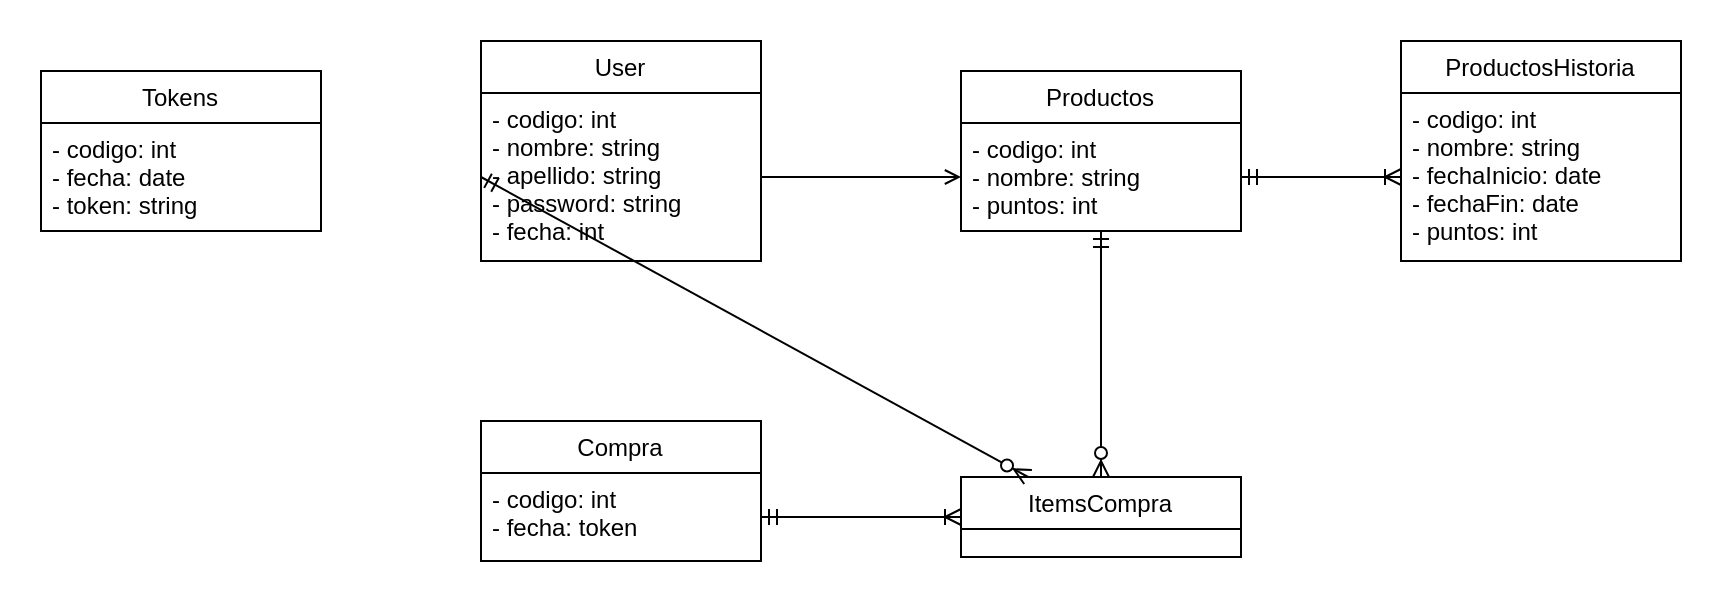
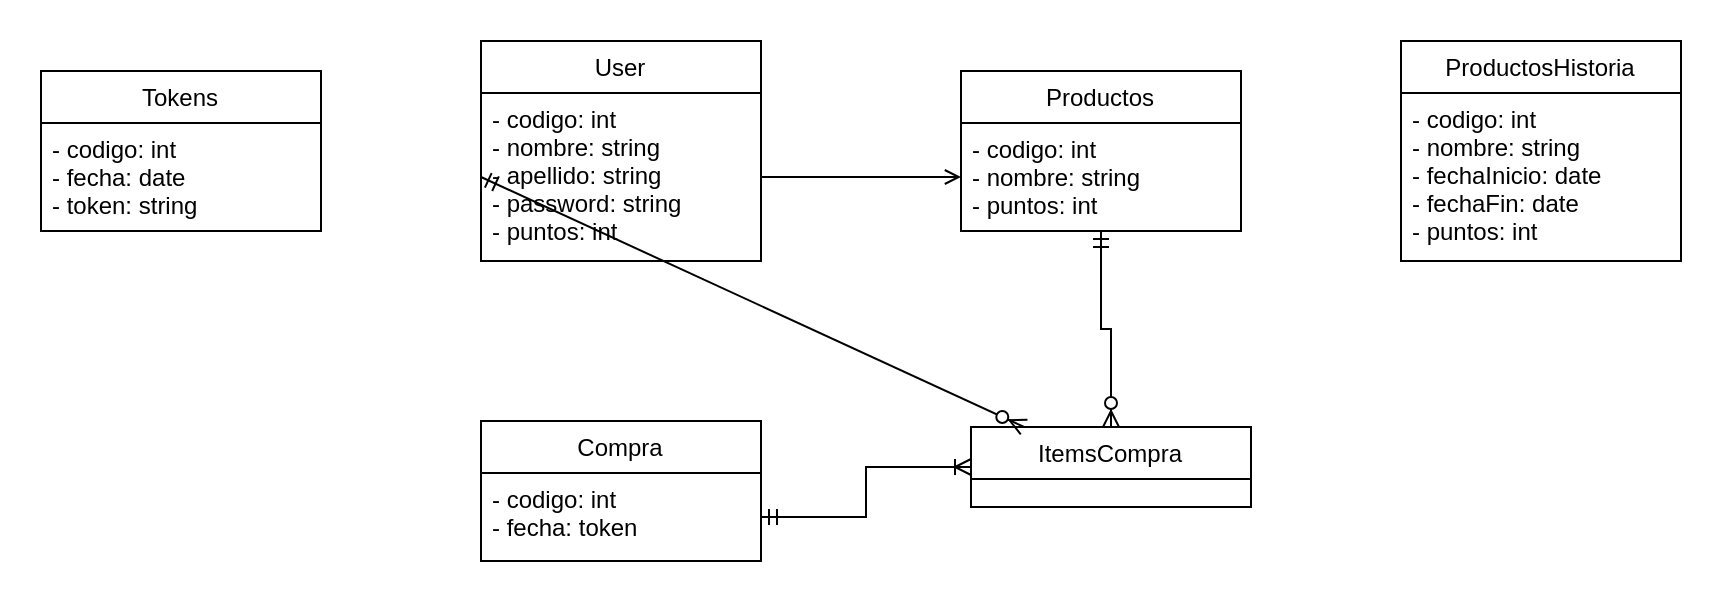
node "- codigo: int - nombre: string - apellido: string - password: string - fecha: int": label "- codigo: int - nombre: string - apellido: string - password: string - fecha: int" -> "- codigo: int - nombre: string - apellido: string - password: string - puntos: int"
edge "- codigo: int - nombre: string - puntos: int" -- "- codigo: int - nombre: string - fechaInicio: date - fechaFin: date - puntos: int": removed
node "ItemsCompra": moved (1101, 517) -> (1111, 467)
